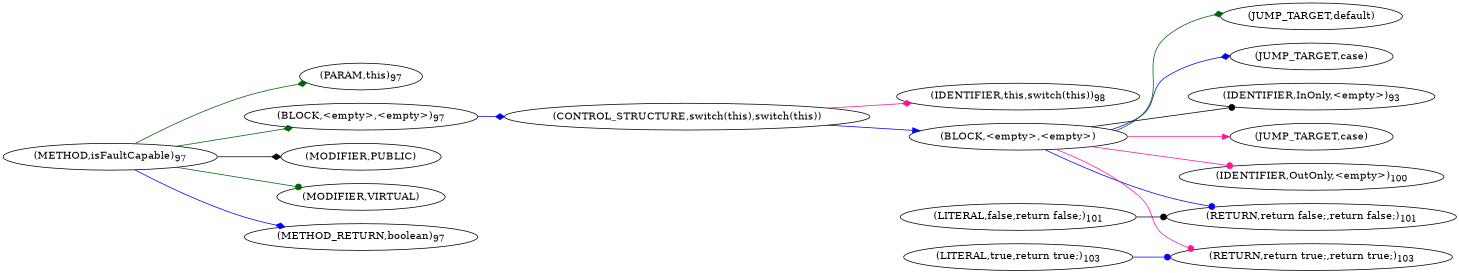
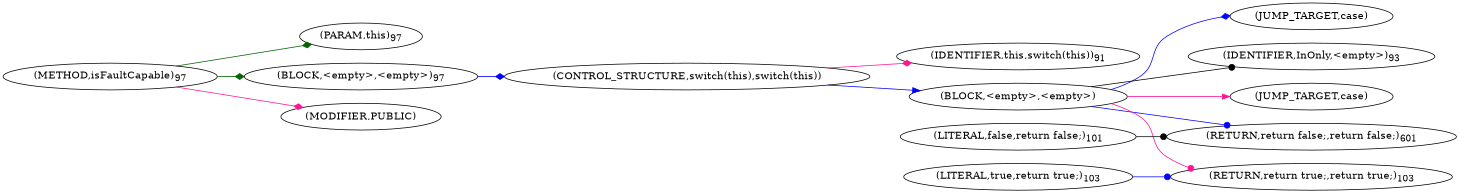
node "(JUMP_TARGET,default)": removed
node "(IDENTIFIER,this,switch(this))": text "98" -> "91"
edge "(METHOD,isFaultCapable)" -> "(MODIFIER,PUBLIC)": color black -> deeppink
node "(IDENTIFIER,OutOnly,<empty>)": removed
node "(MODIFIER,VIRTUAL)": removed
node "(RETURN,return false;,return false;)": text "101" -> "601"
node "(METHOD_RETURN,boolean)": removed
